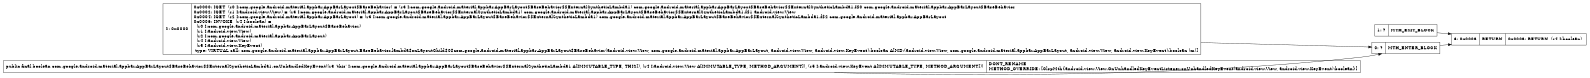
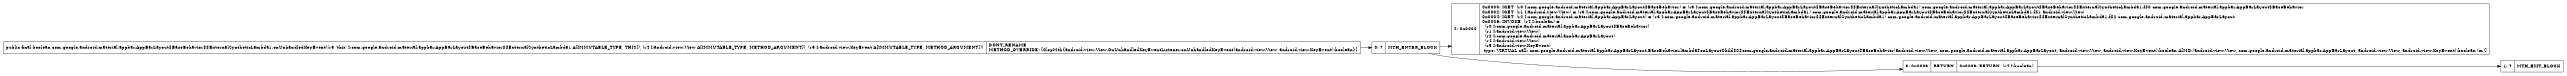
edge "1: ?" -> "3: 0x000a": reversed
edge "2: 0x0000" -> "0: ?": reversed
